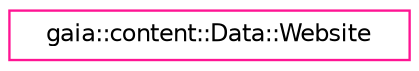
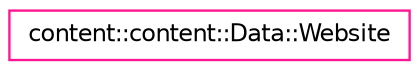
node "gaia::content::Data::Website": label "gaia::content::Data::Website" -> "content::content::Data::Website"
